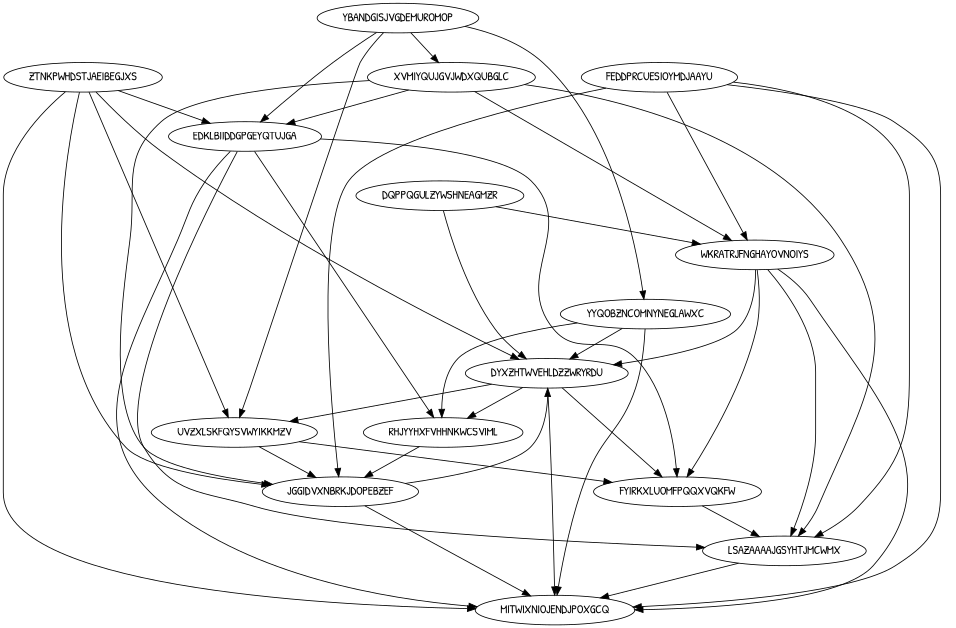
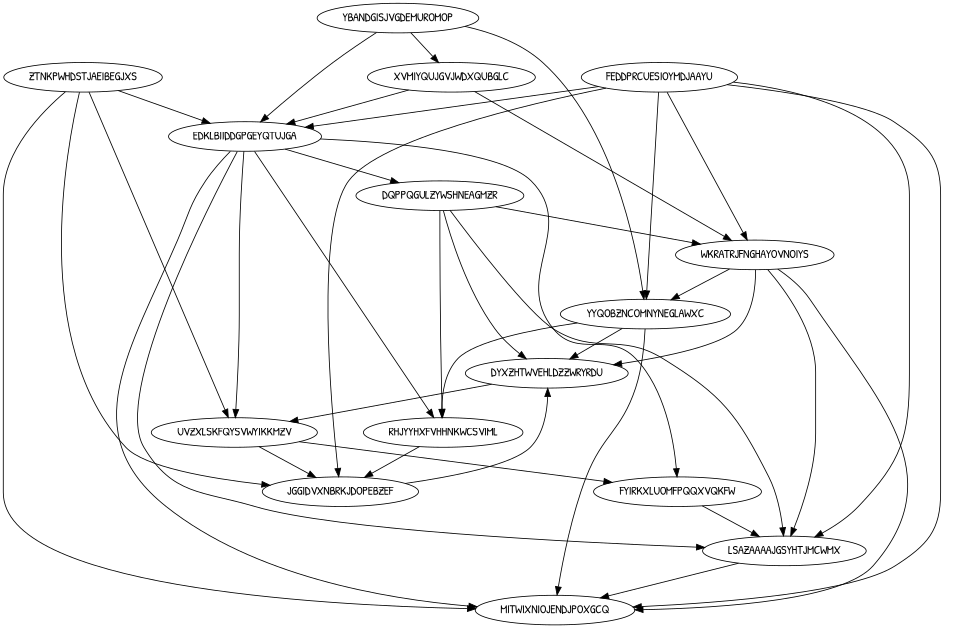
edge "FEDDPRCUESIOYMDJAAYU" -> "EDKLBIIDDGPGEYQTUJGA": added
edge "EDKLBIIDDGPGEYQTUJGA" -> "DQPPQGULZYWSHNEAGMZR": added
edge "FEDDPRCUESIOYMDJAAYU" -> "YYQOBZNCOMNYNEGLAWXC": added
edge "YBANDGISJVGDEMUROMOP" -> "UVZXLSKFQYSVWYIKKMZV": now "EDKLBIIDDGPGEYQTUJGA" -> "UVZXLSKFQYSVWYIKKMZV"
edge "XVMIYQUJGVJWDXQUBGLC" -> "LSAZAAAAJGSYHTJMCWMX": now "DQPPQGULZYWSHNEAGMZR" -> "LSAZAAAAJGSYHTJMCWMX"
edge "XVMIYQUJGVJWDXQUBGLC" -> "JGGIDVXNBRKJDOPEBZEF": removed
edge "ZTNKPWHDSTJAEIBEGJXS" -> "DYXZHTWVEHLDZZWRYRDU": removed
edge "WKRATRJFNGHAYOVNOIYS" -> "FYIRKXLUOMFPQQXVQKFW": now "WKRATRJFNGHAYOVNOIYS" -> "YYQOBZNCOMNYNEGLAWXC"
edge "DYXZHTWVEHLDZZWRYRDU" -> "RHJYYHXFVHHNKWCSVIML": now "DQPPQGULZYWSHNEAGMZR" -> "RHJYYHXFVHHNKWCSVIML"
edge "DYXZHTWVEHLDZZWRYRDU" -> "FYIRKXLUOMFPQQXVQKFW": removed
edge "DYXZHTWVEHLDZZWRYRDU" -> "MITWIXNIOJENDJPOXGCQ": removed
edge "JGGIDVXNBRKJDOPEBZEF" -> "MITWIXNIOJENDJPOXGCQ": removed
